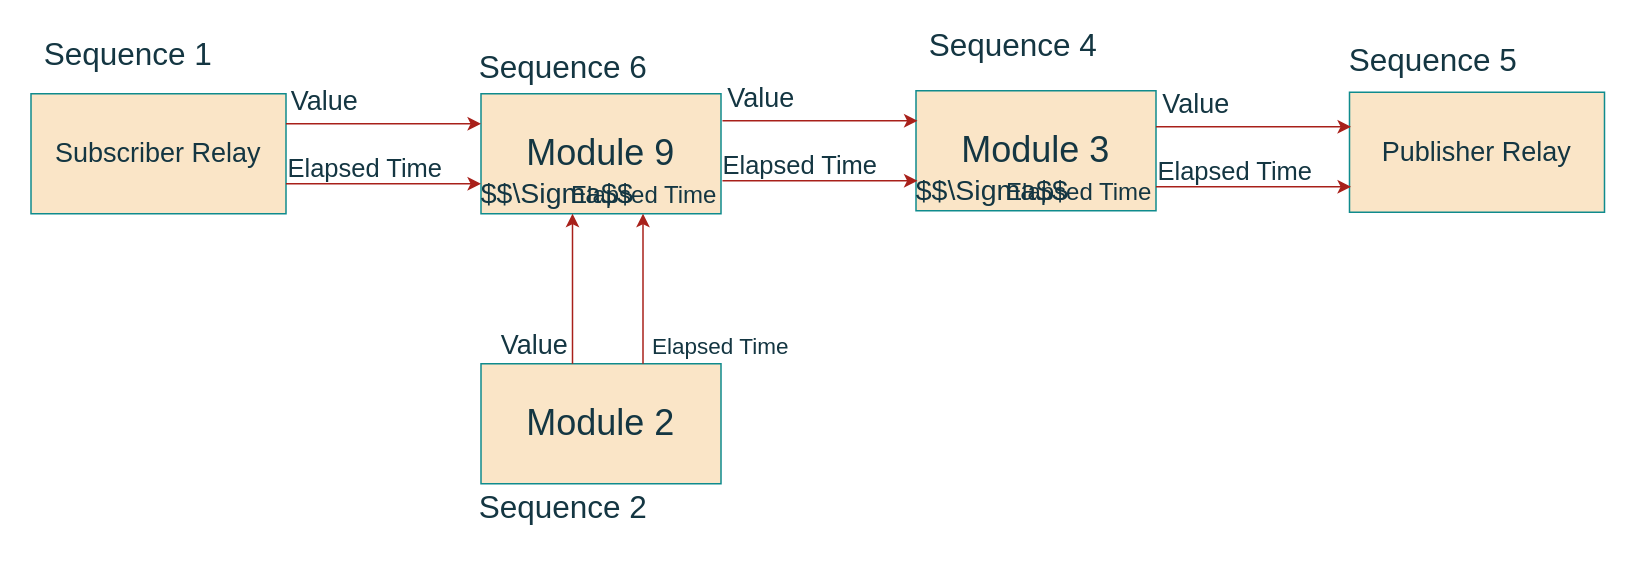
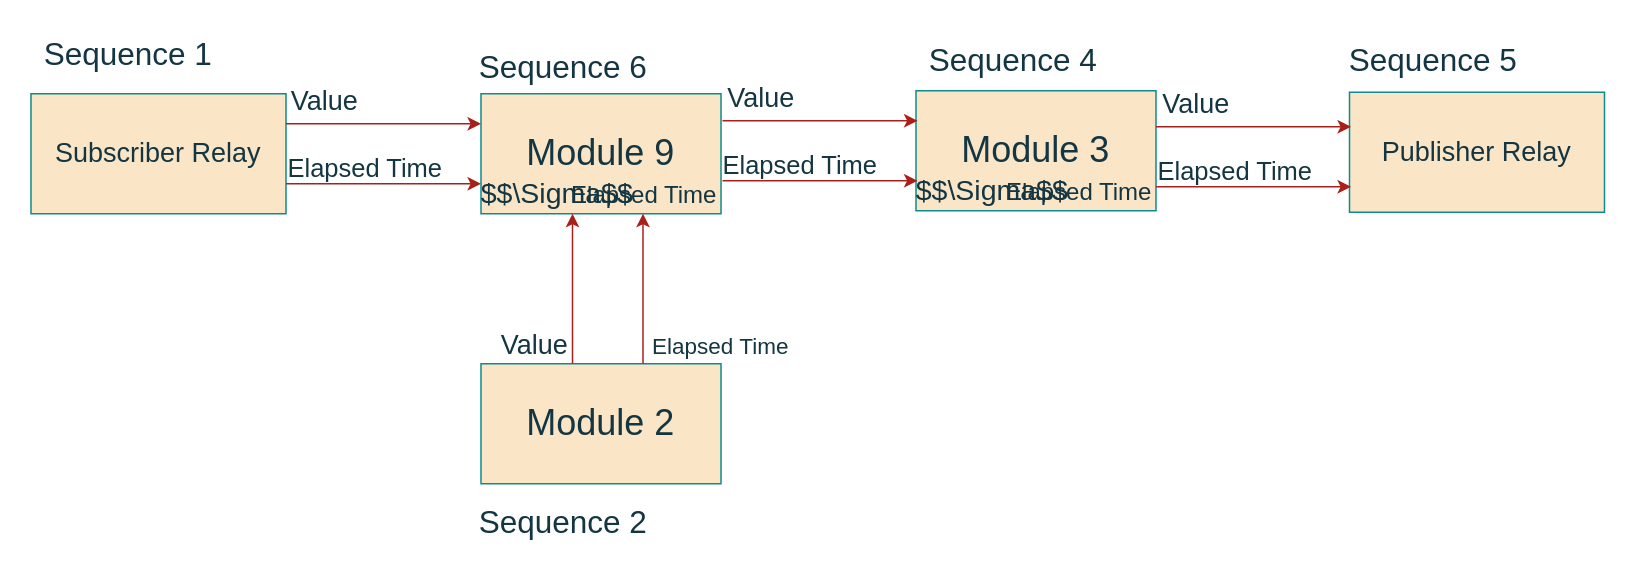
node "Sequence 4": moved (1013, 44) -> (1013, 59)
node "Sequence 2": moved (563, 506) -> (563, 521)
